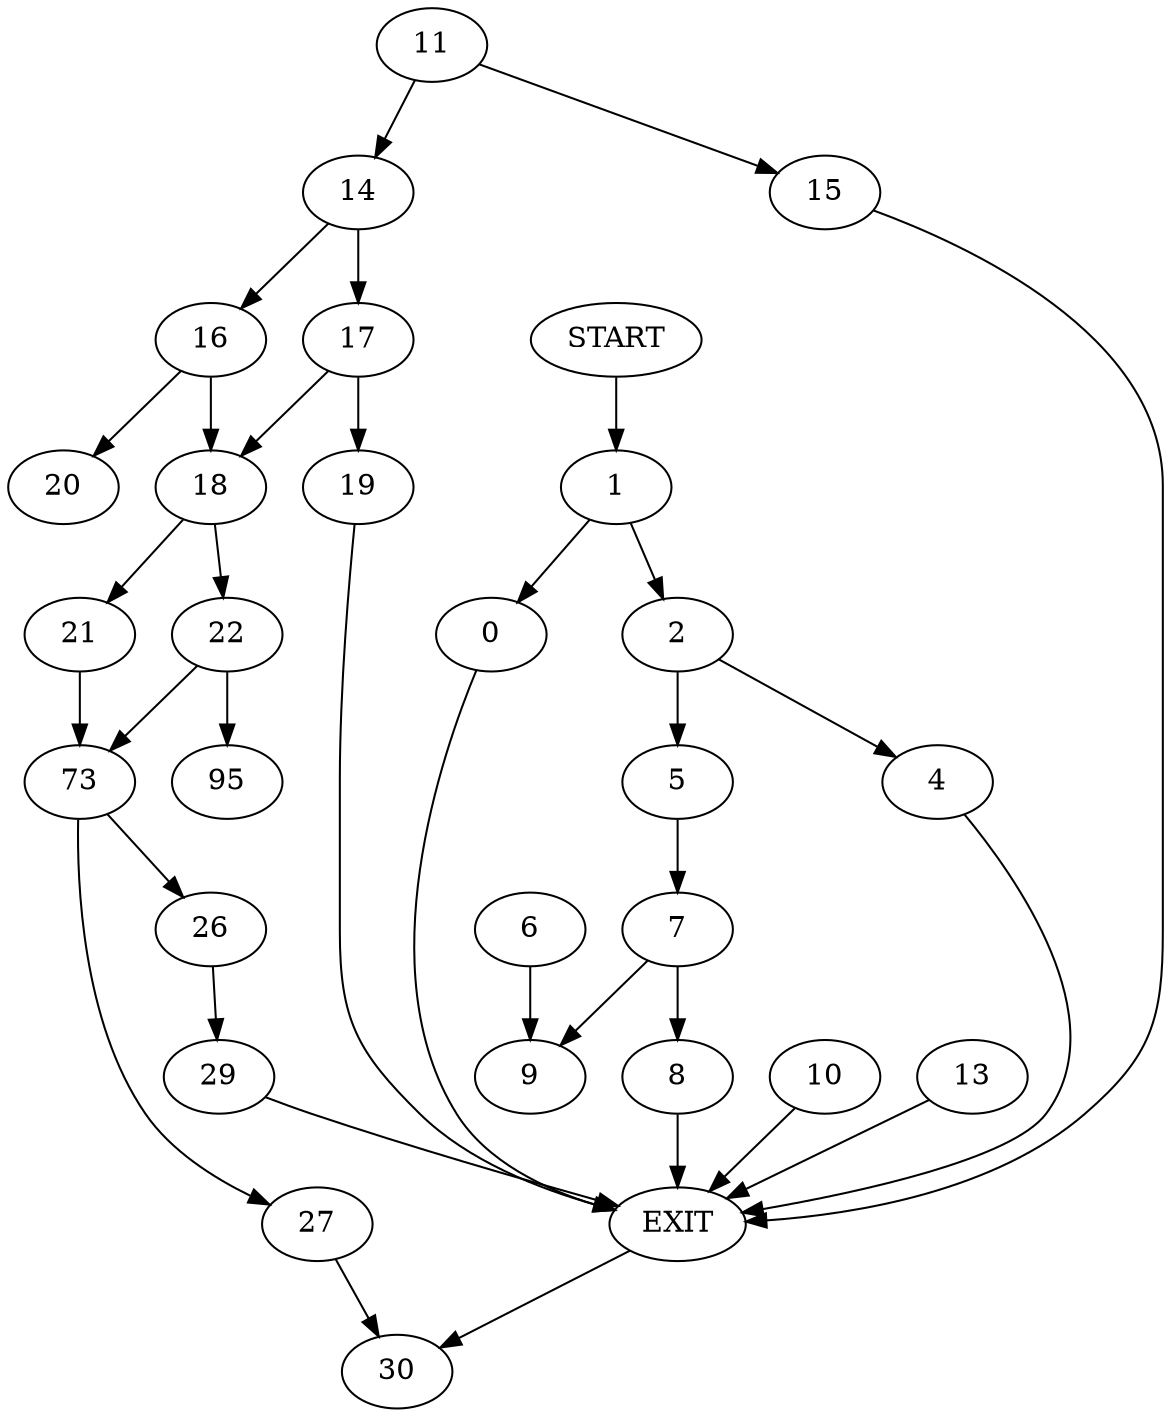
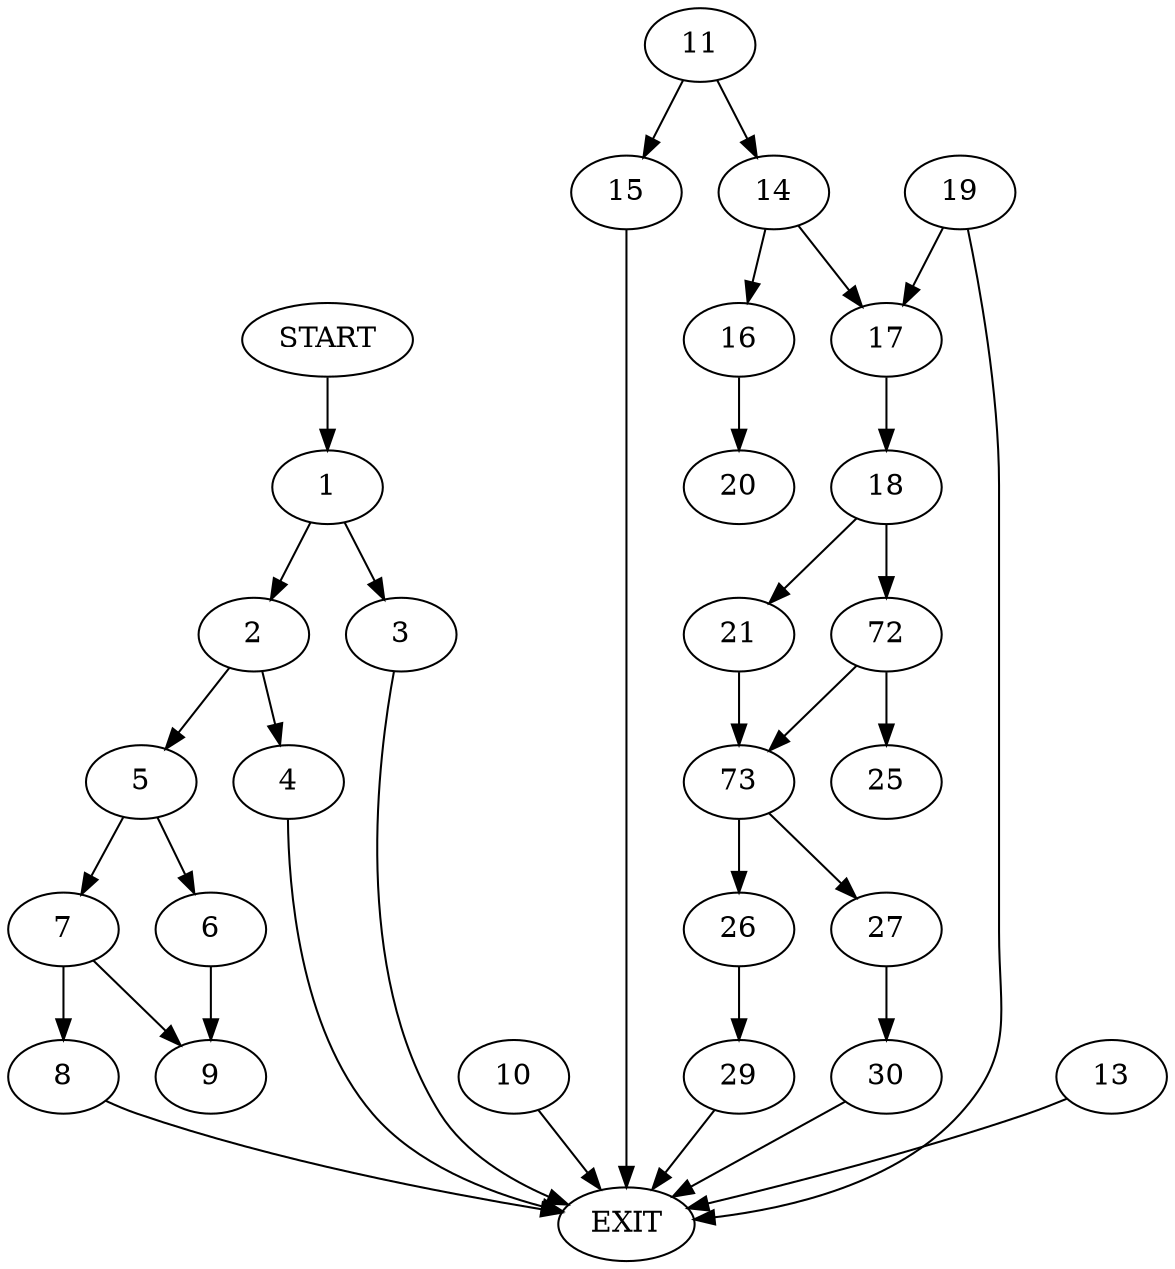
edge "16" -> "18": removed
edge "17" -> "19": reversed
node "22": label "22" -> "72"
node "0": label "0" -> "3"
node "95": label "95" -> "25"
edge "5" -> "6": added
edge "EXIT" -> "30": reversed
